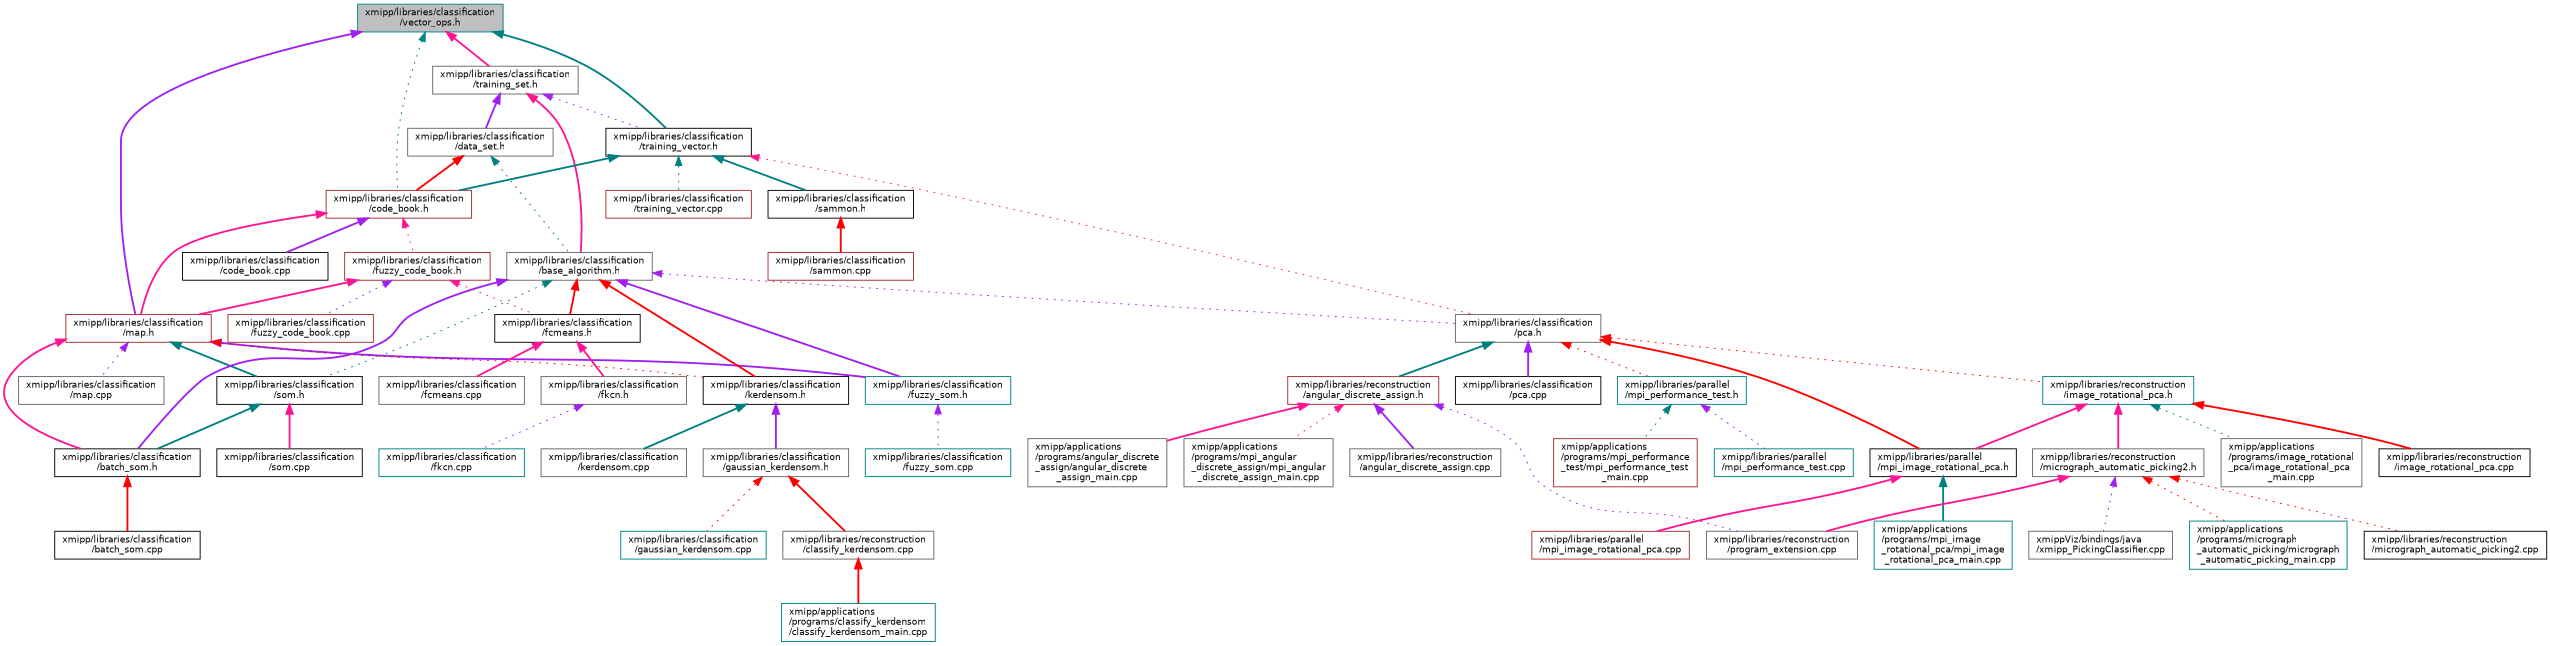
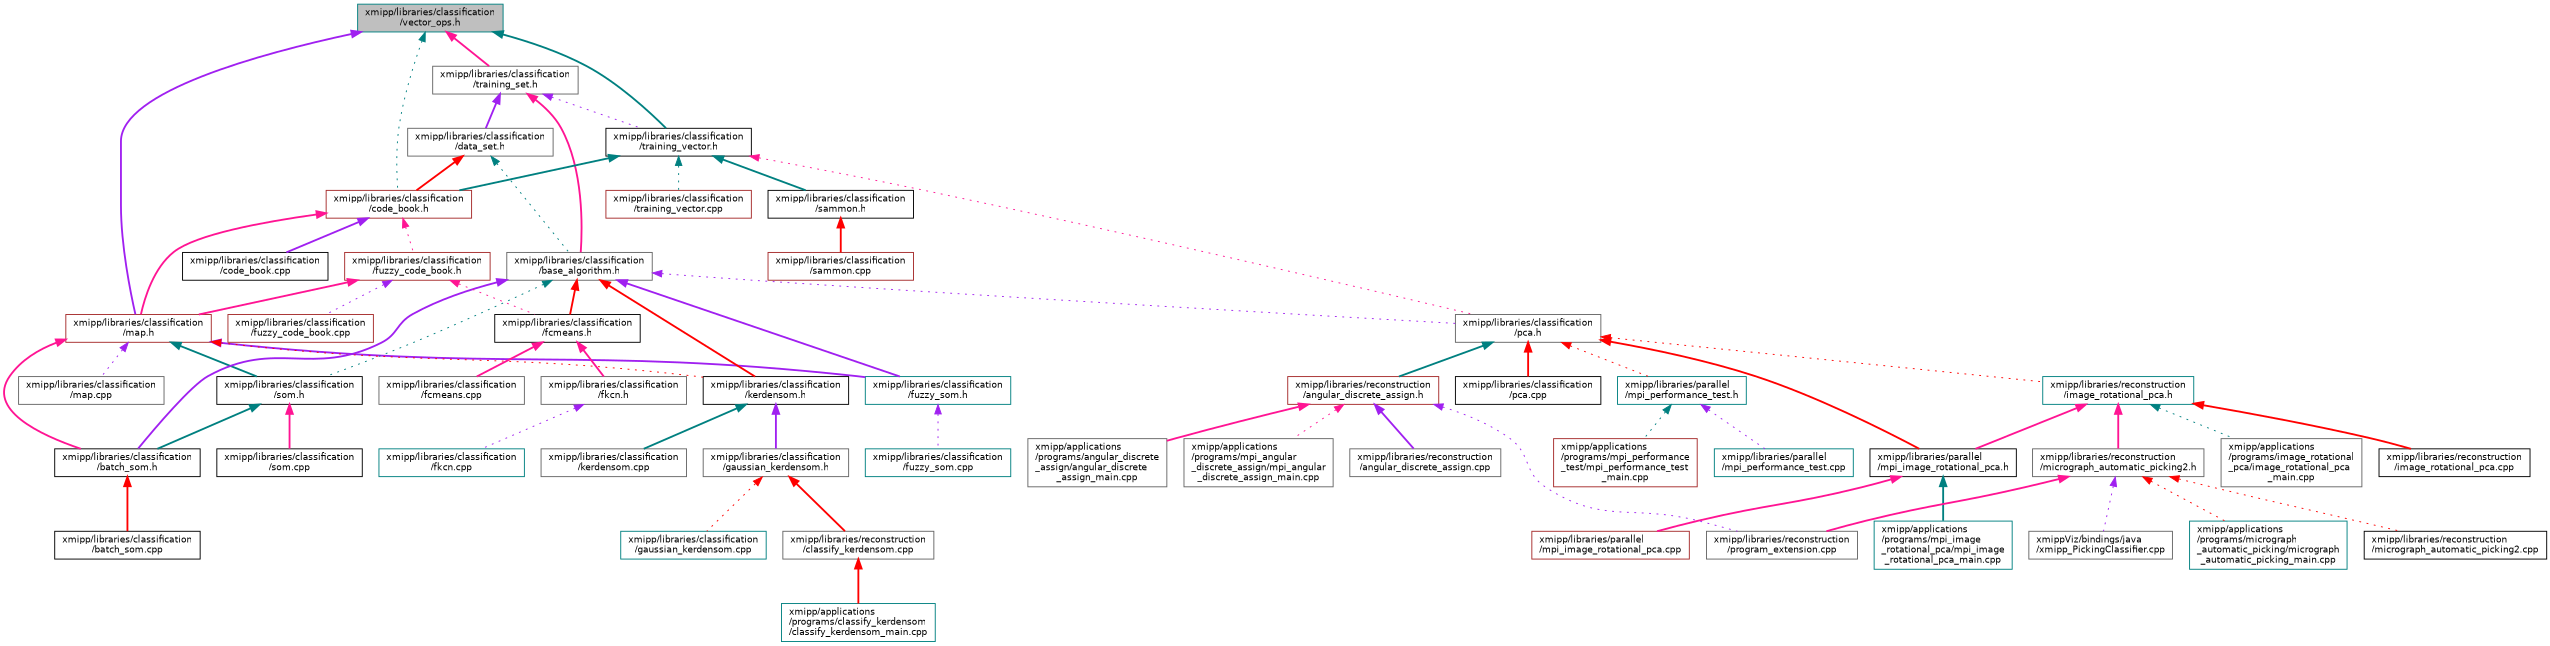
edge "xmipp/libraries/classification /pca.cpp" -> "xmipp/libraries/classification /pca.h": color purple -> red
